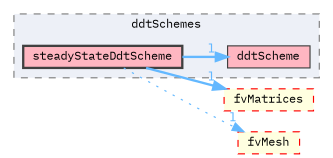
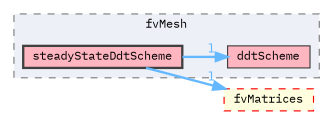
cluster "ddtSchemes": label "ddtSchemes" -> "fvMesh"
node "fvMesh": removed
